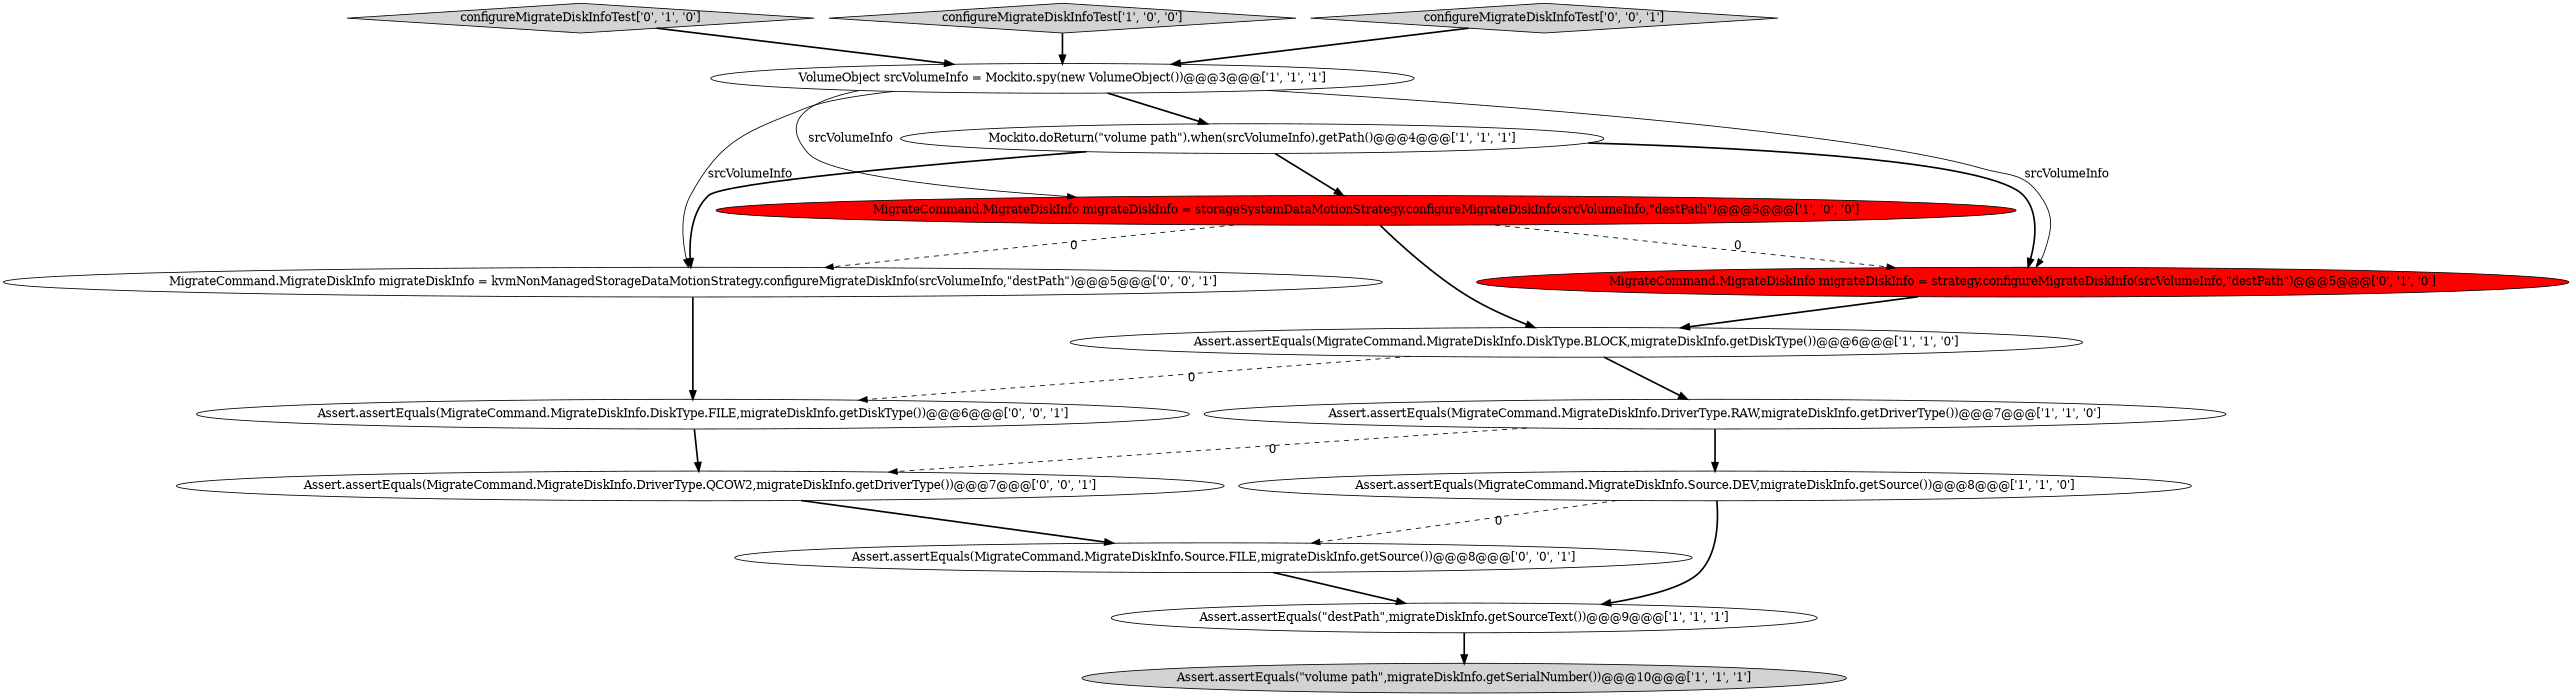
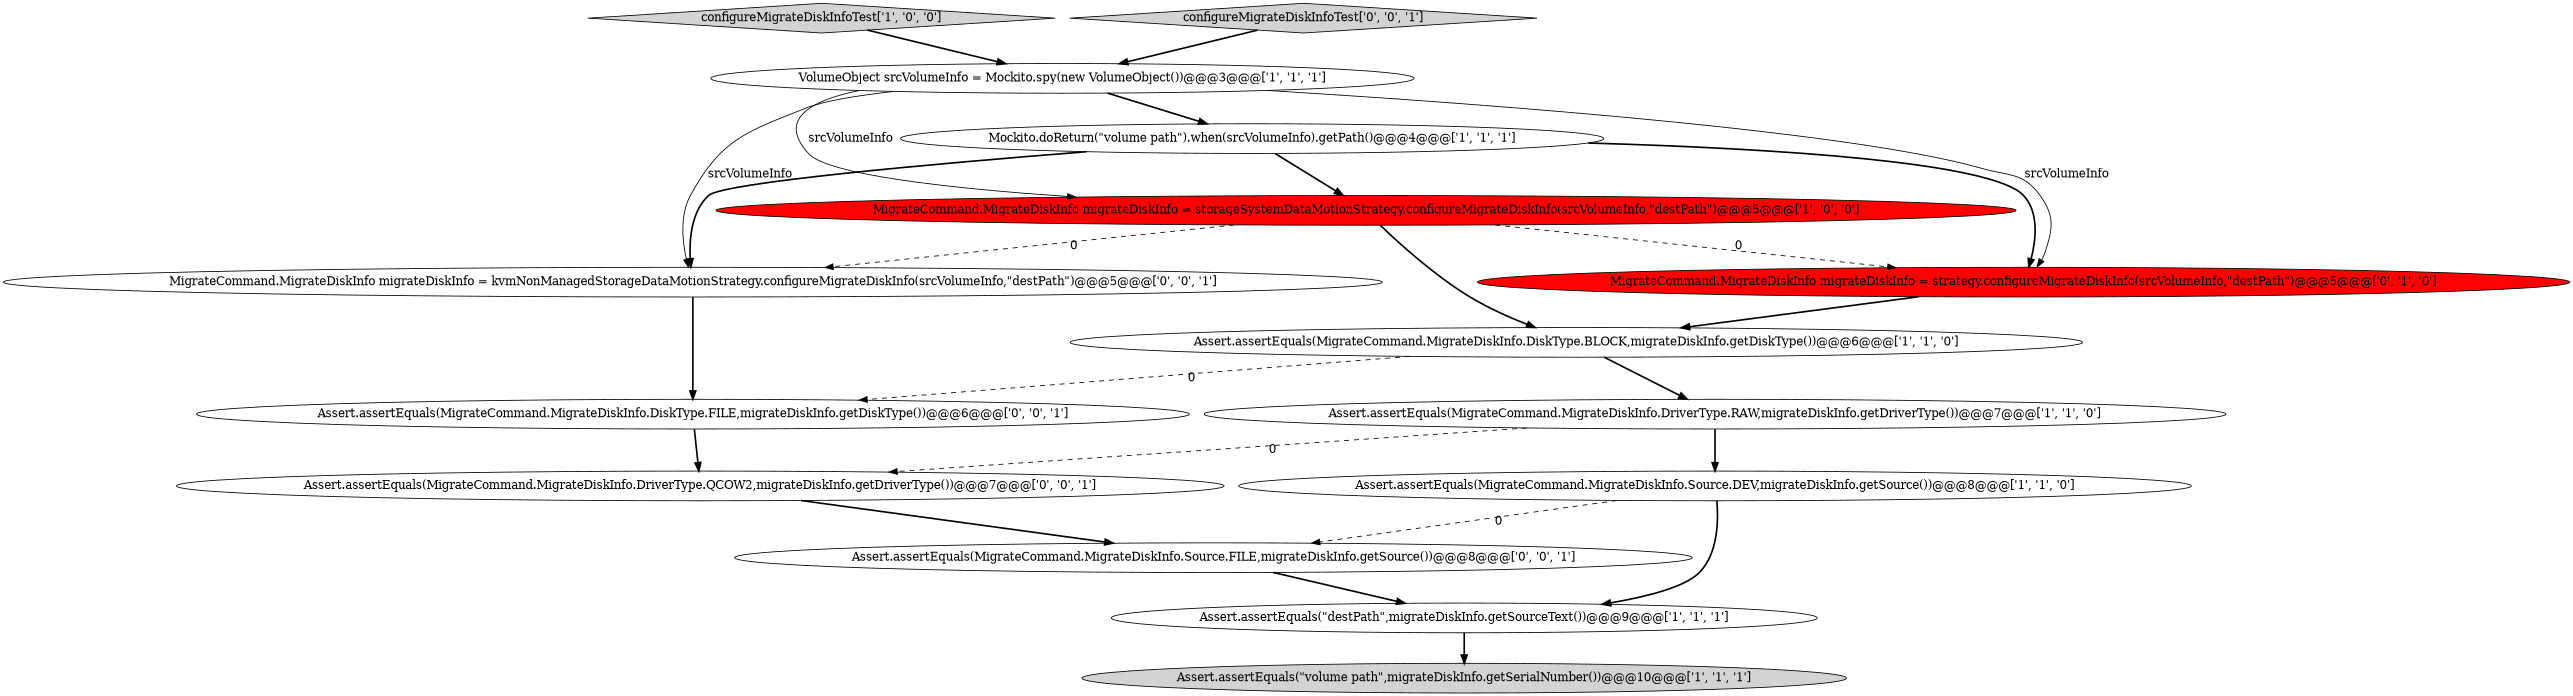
node "configureMigrateDiskInfoTest['0', '1', '0']": removed
